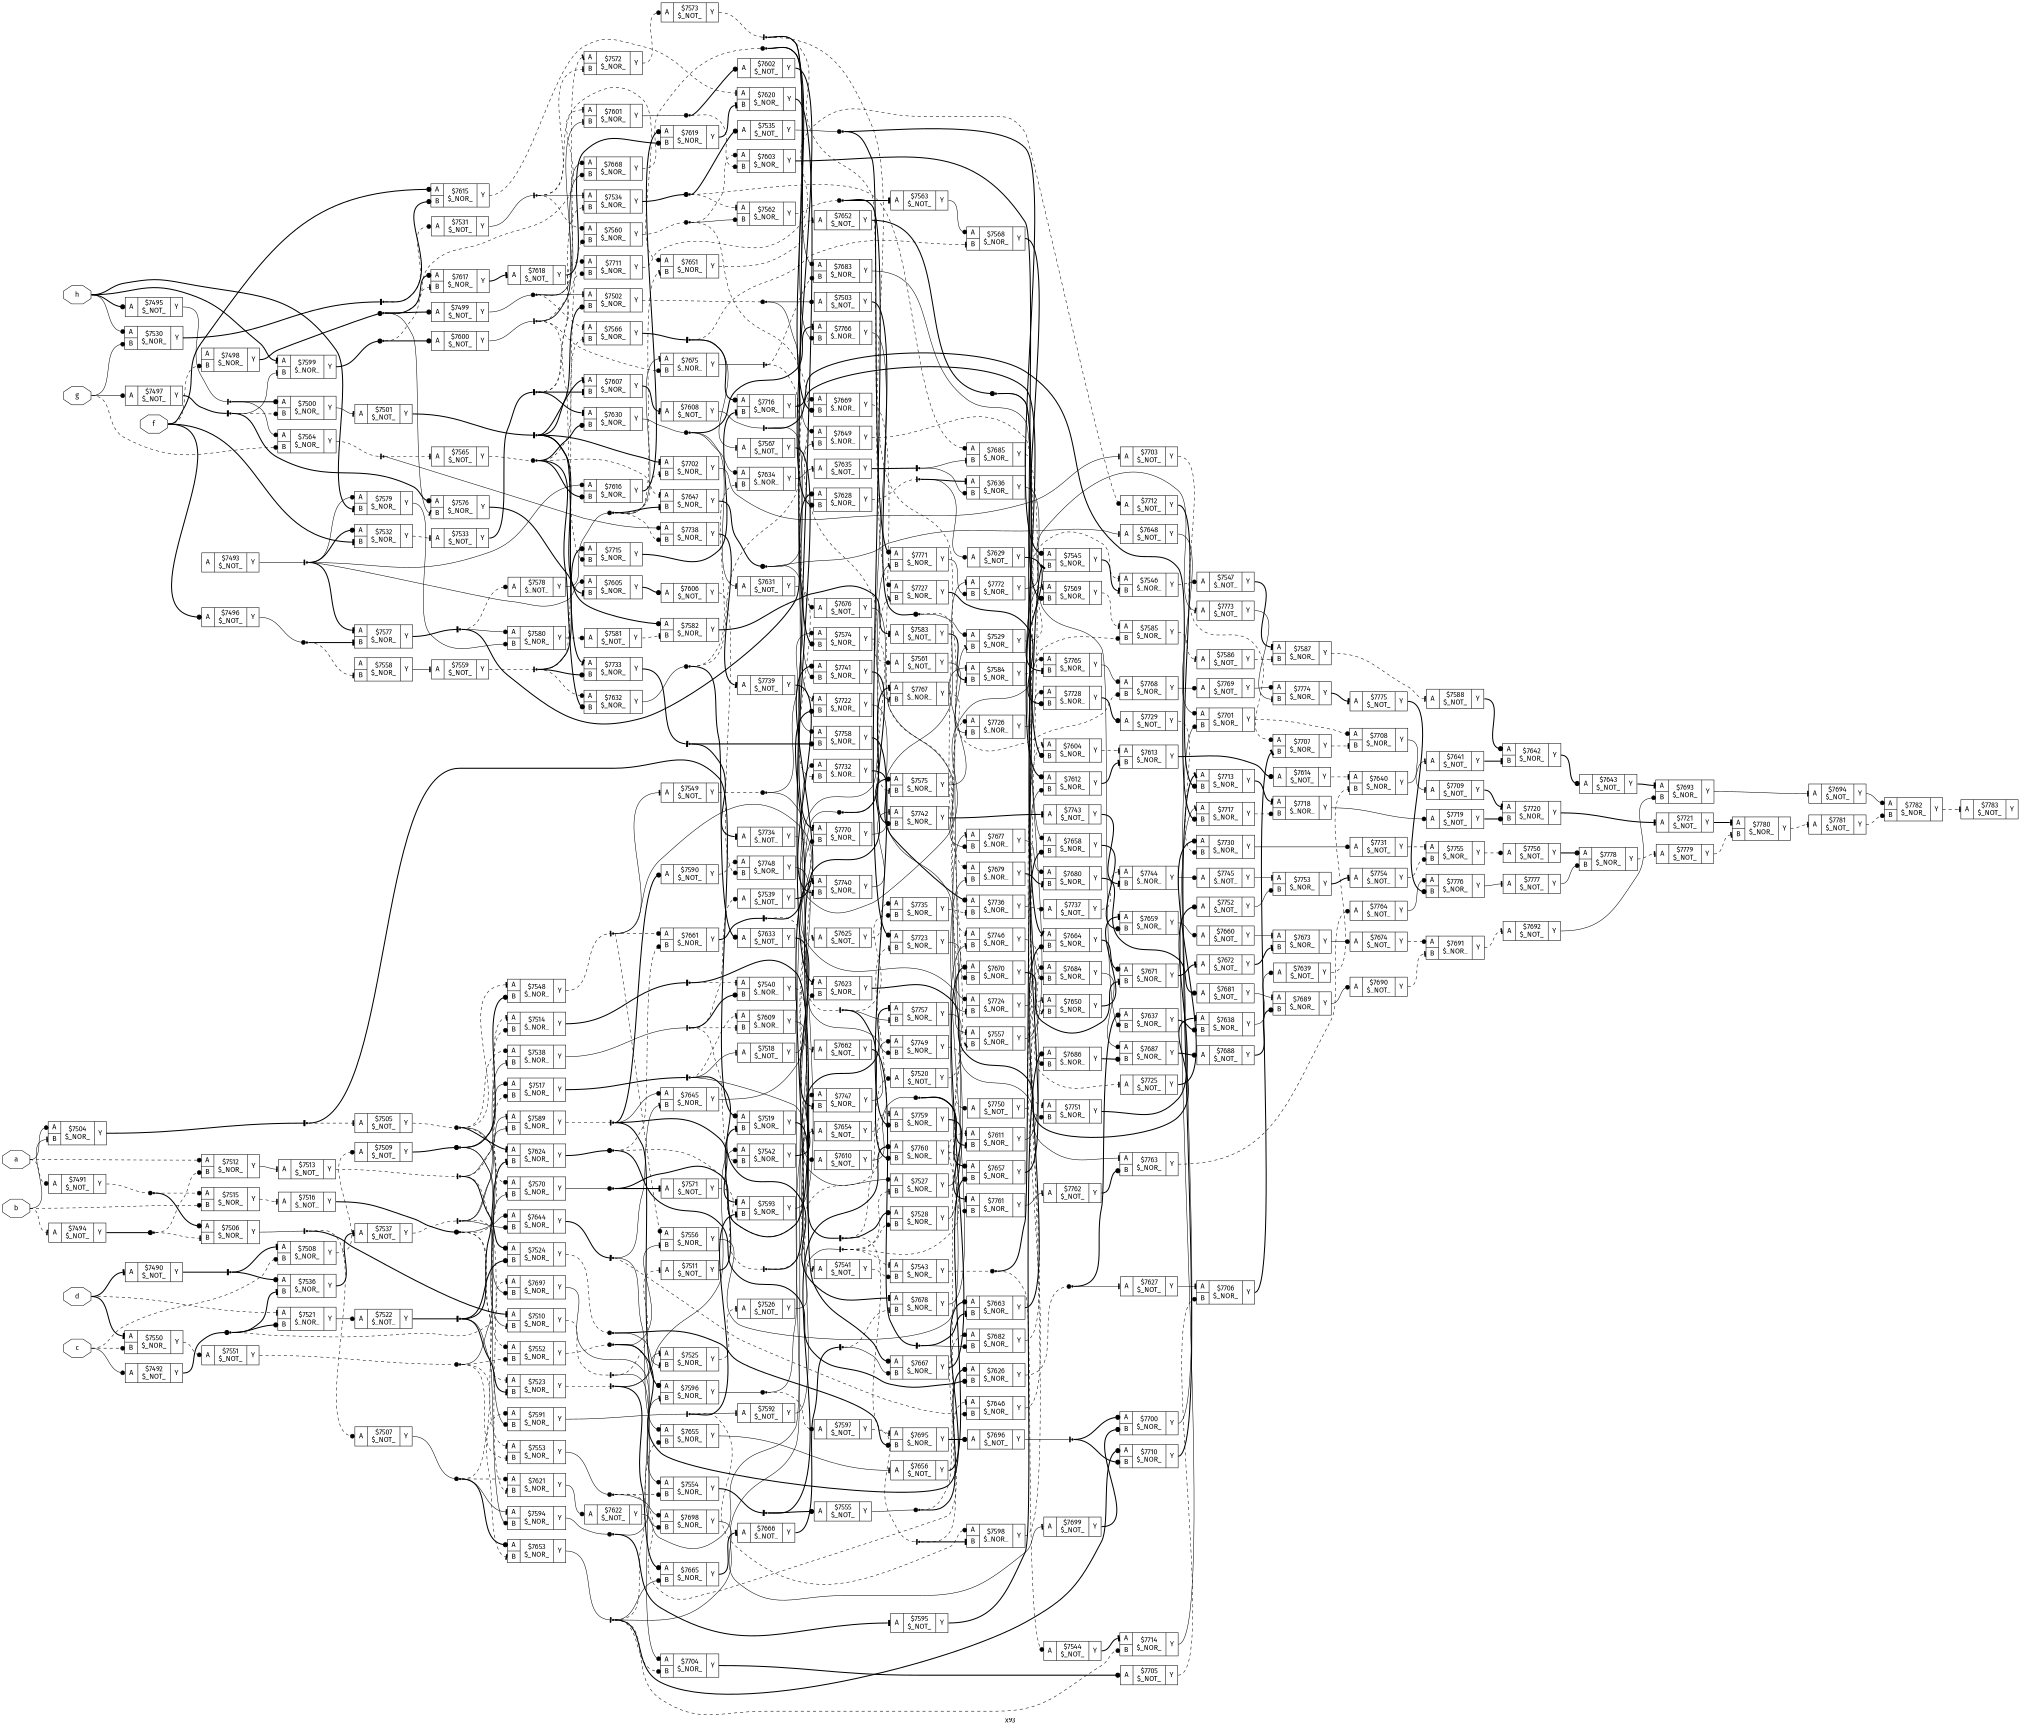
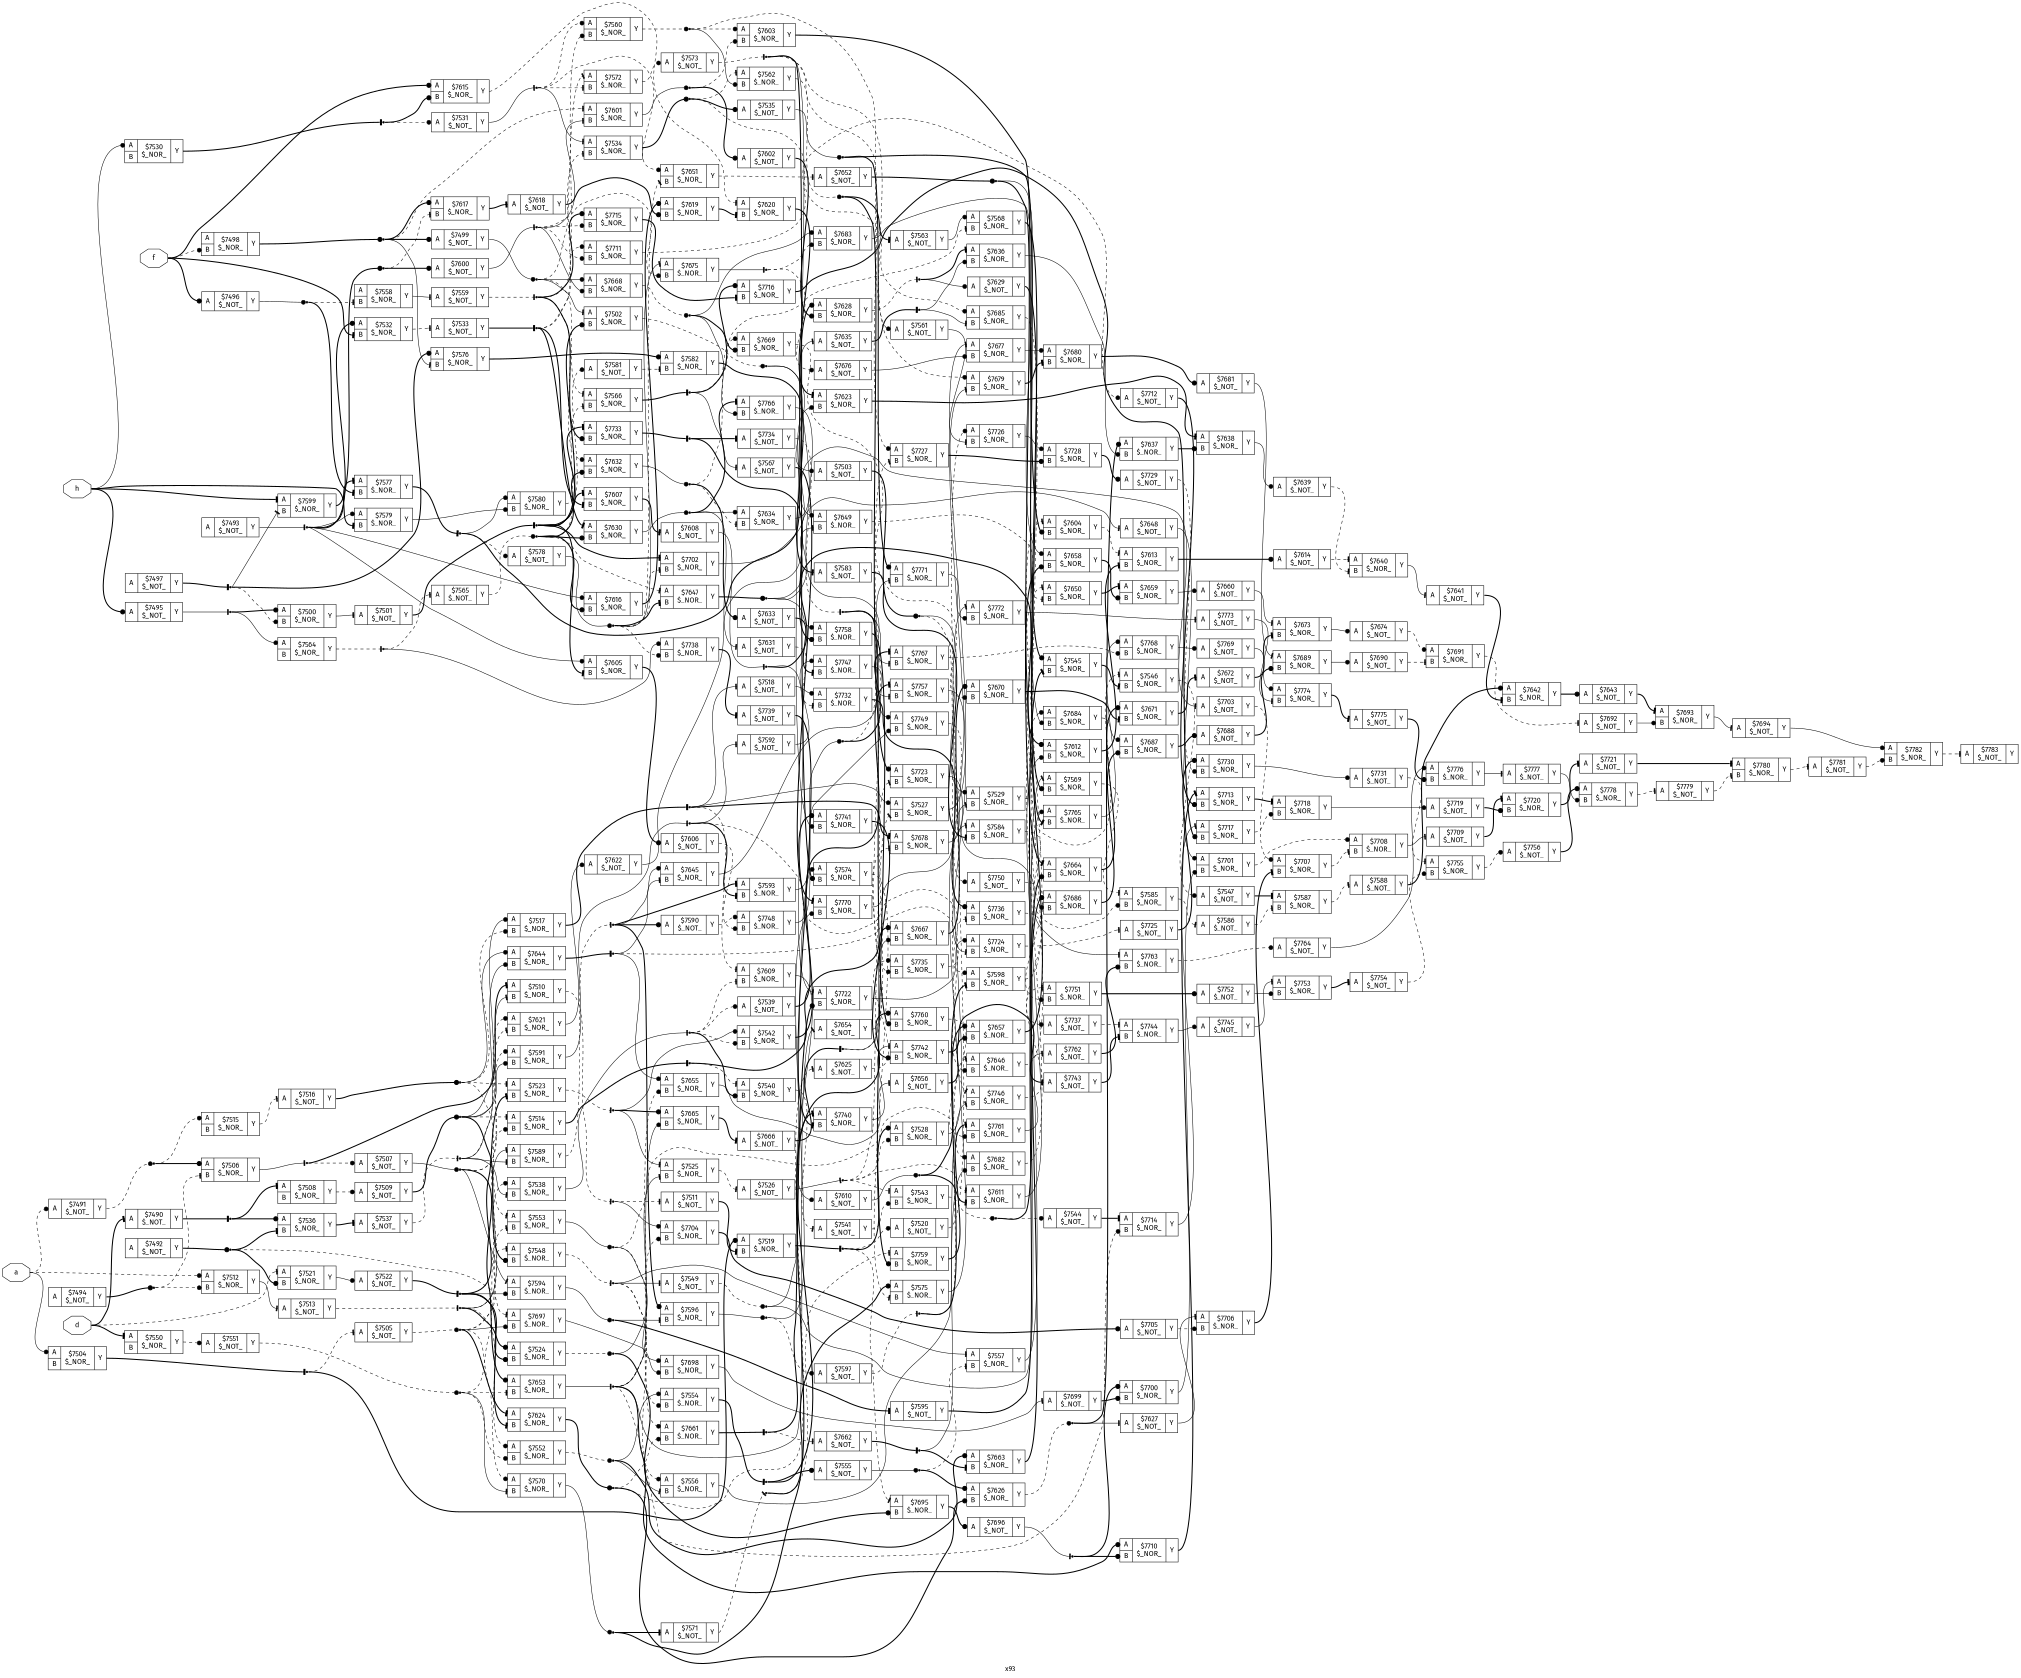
node "g": removed
node "b": removed
node "c": removed
